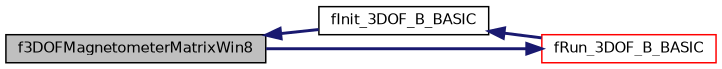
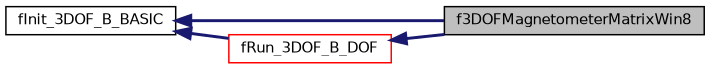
edge "fInit_3DOF_B_BASIC" -> "f3DOFMagnetometerMatrixWin8": reversed
node "fRun_3DOF_B_BASIC": label "fRun_3DOF_B_BASIC" -> "fRun_3DOF_B_DOF"
